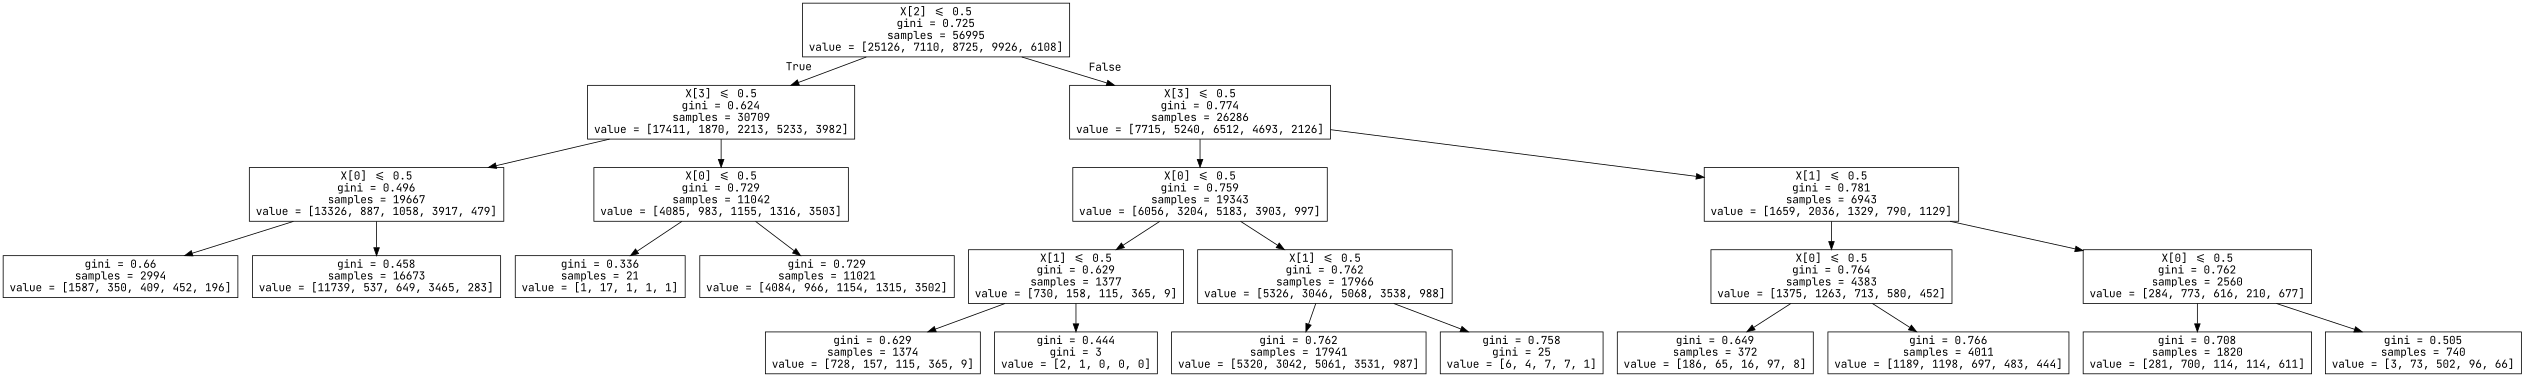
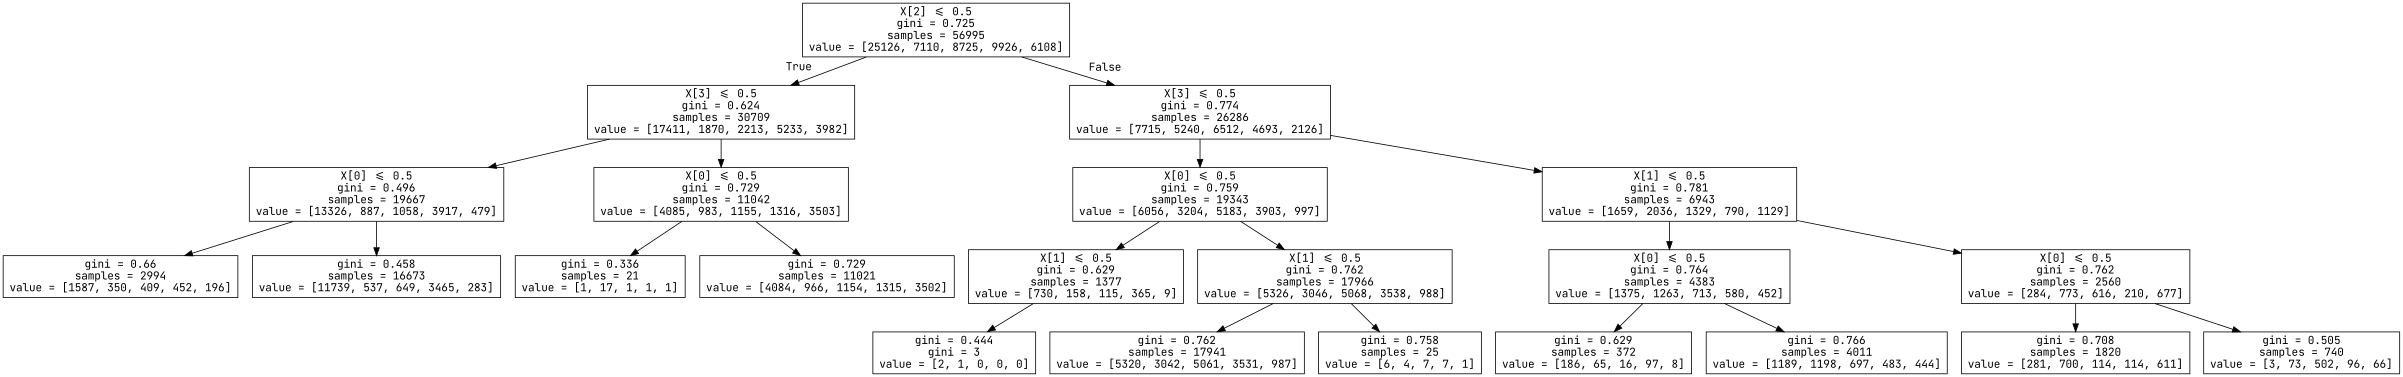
node "gini = 0.629 samples = 1374 value = [728, 157, 115, 365, 9]": removed
node "gini = 0.758 gini = 25 value = [6, 4, 7, 7, 1]": label "gini = 0.758 gini = 25 value = [6, 4, 7, 7, 1]" -> "gini = 0.758 samples = 25 value = [6, 4, 7, 7, 1]"
node "gini = 0.649 samples = 372 value = [186, 65, 16, 97, 8]": label "gini = 0.649 samples = 372 value = [186, 65, 16, 97, 8]" -> "gini = 0.629 samples = 372 value = [186, 65, 16, 97, 8]"
